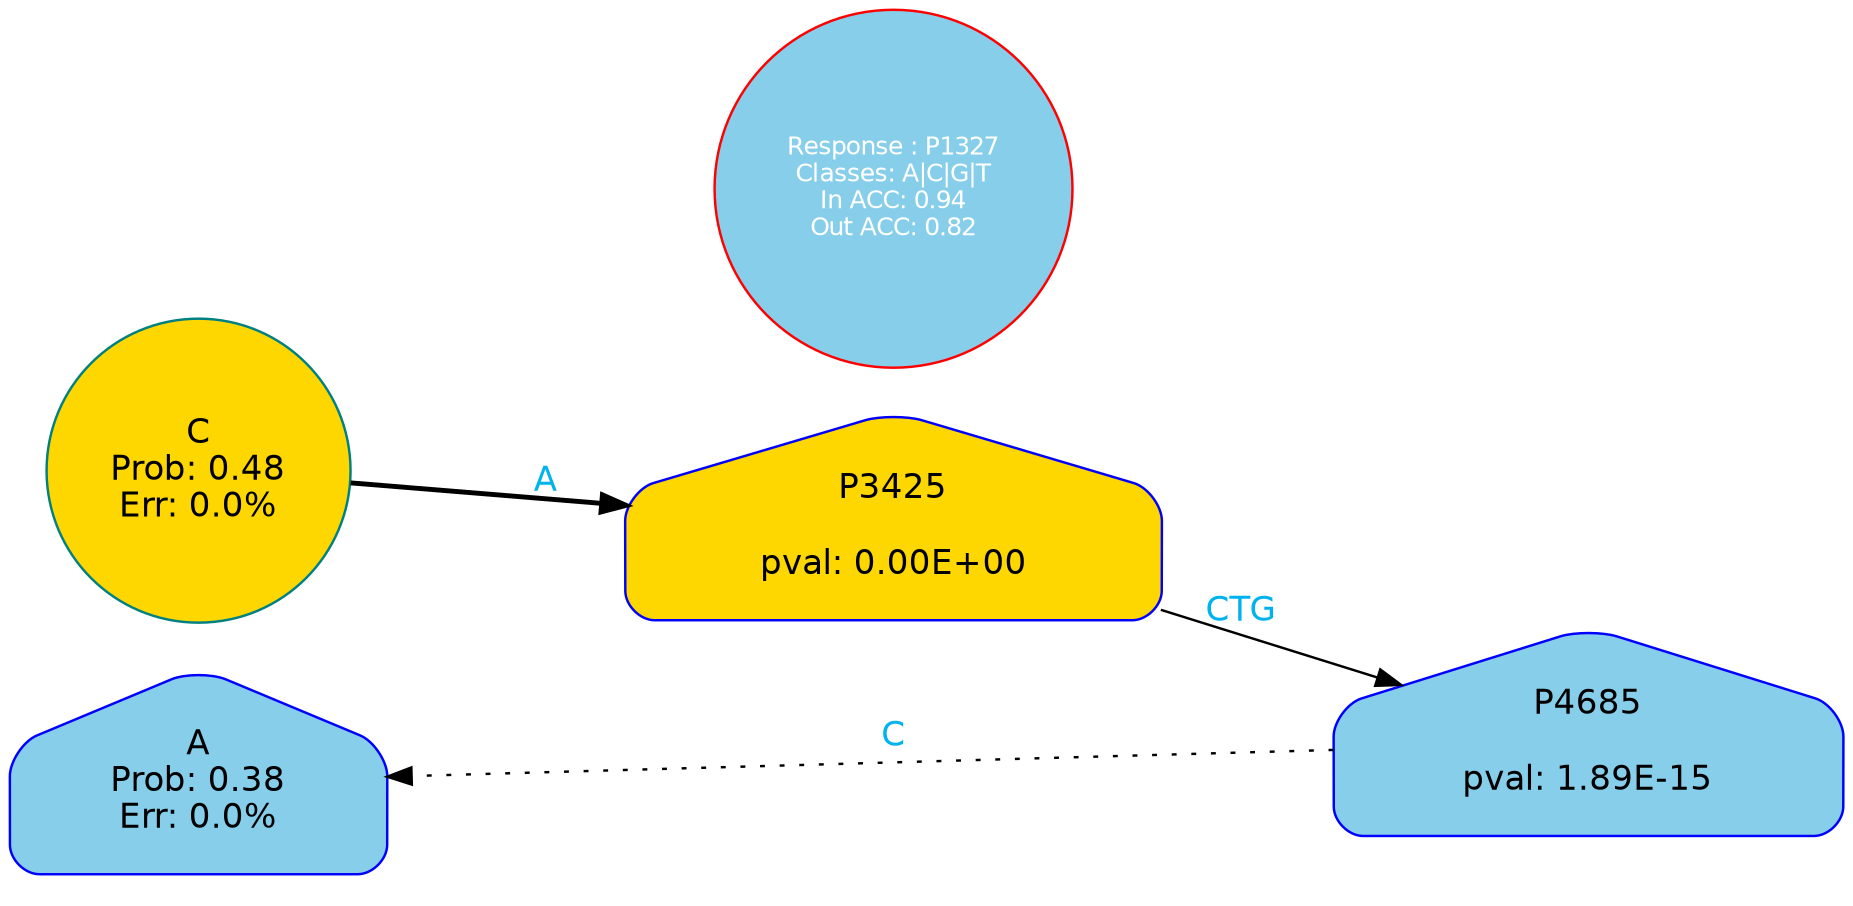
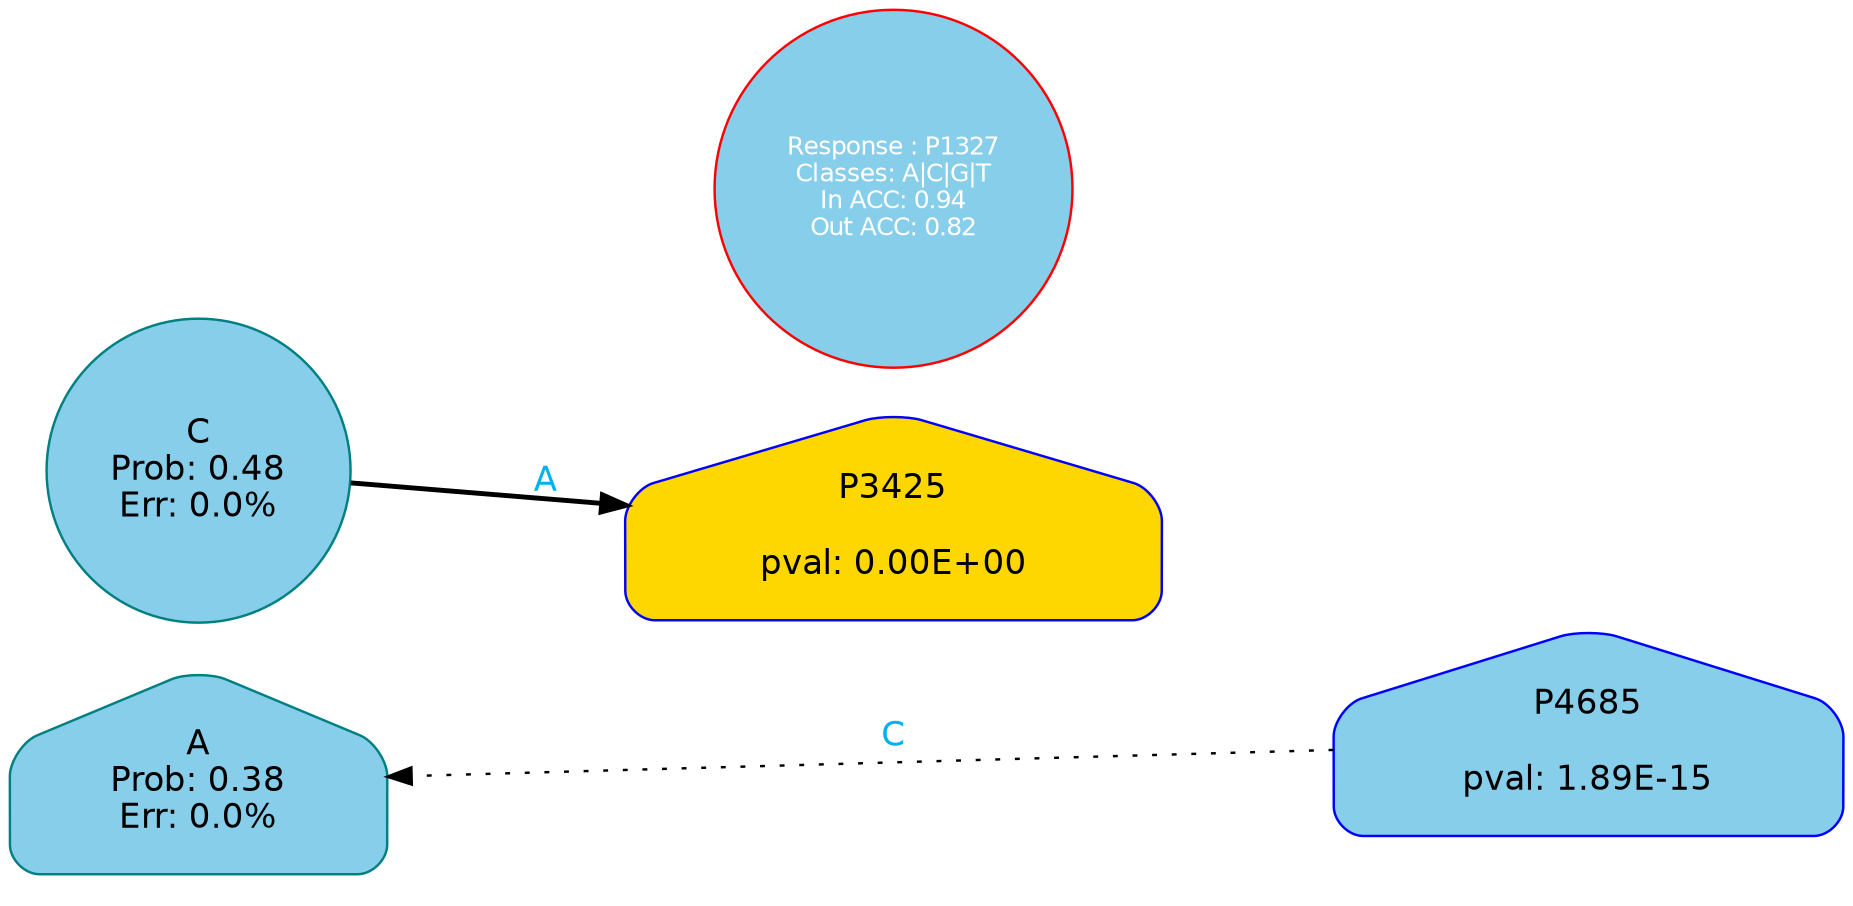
node "C Prob: 0.48 Err: 0.0%": fillcolor gold -> skyblue
edge "P3425 pval: 0.00E+00" -> "P4685 pval: 1.89E-15": removed, label "CTG"
node "A Prob: 0.38 Err: 0.0%": color blue -> teal
